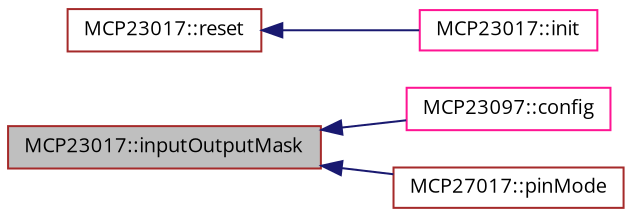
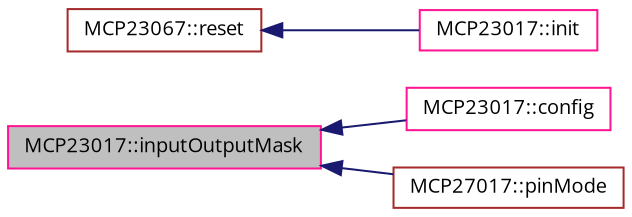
node "MCP23017::reset": label "MCP23017::reset" -> "MCP23067::reset"
node "MCP23097::config": label "MCP23097::config" -> "MCP23017::config"
node "MCP23017::inputOutputMask": color brown -> deeppink
